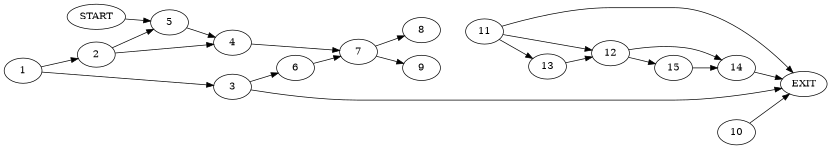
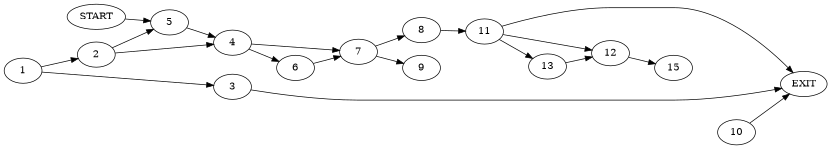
edge "8" -> "11": added
node "14": removed
edge "3" -> "6": now "4" -> "6"
